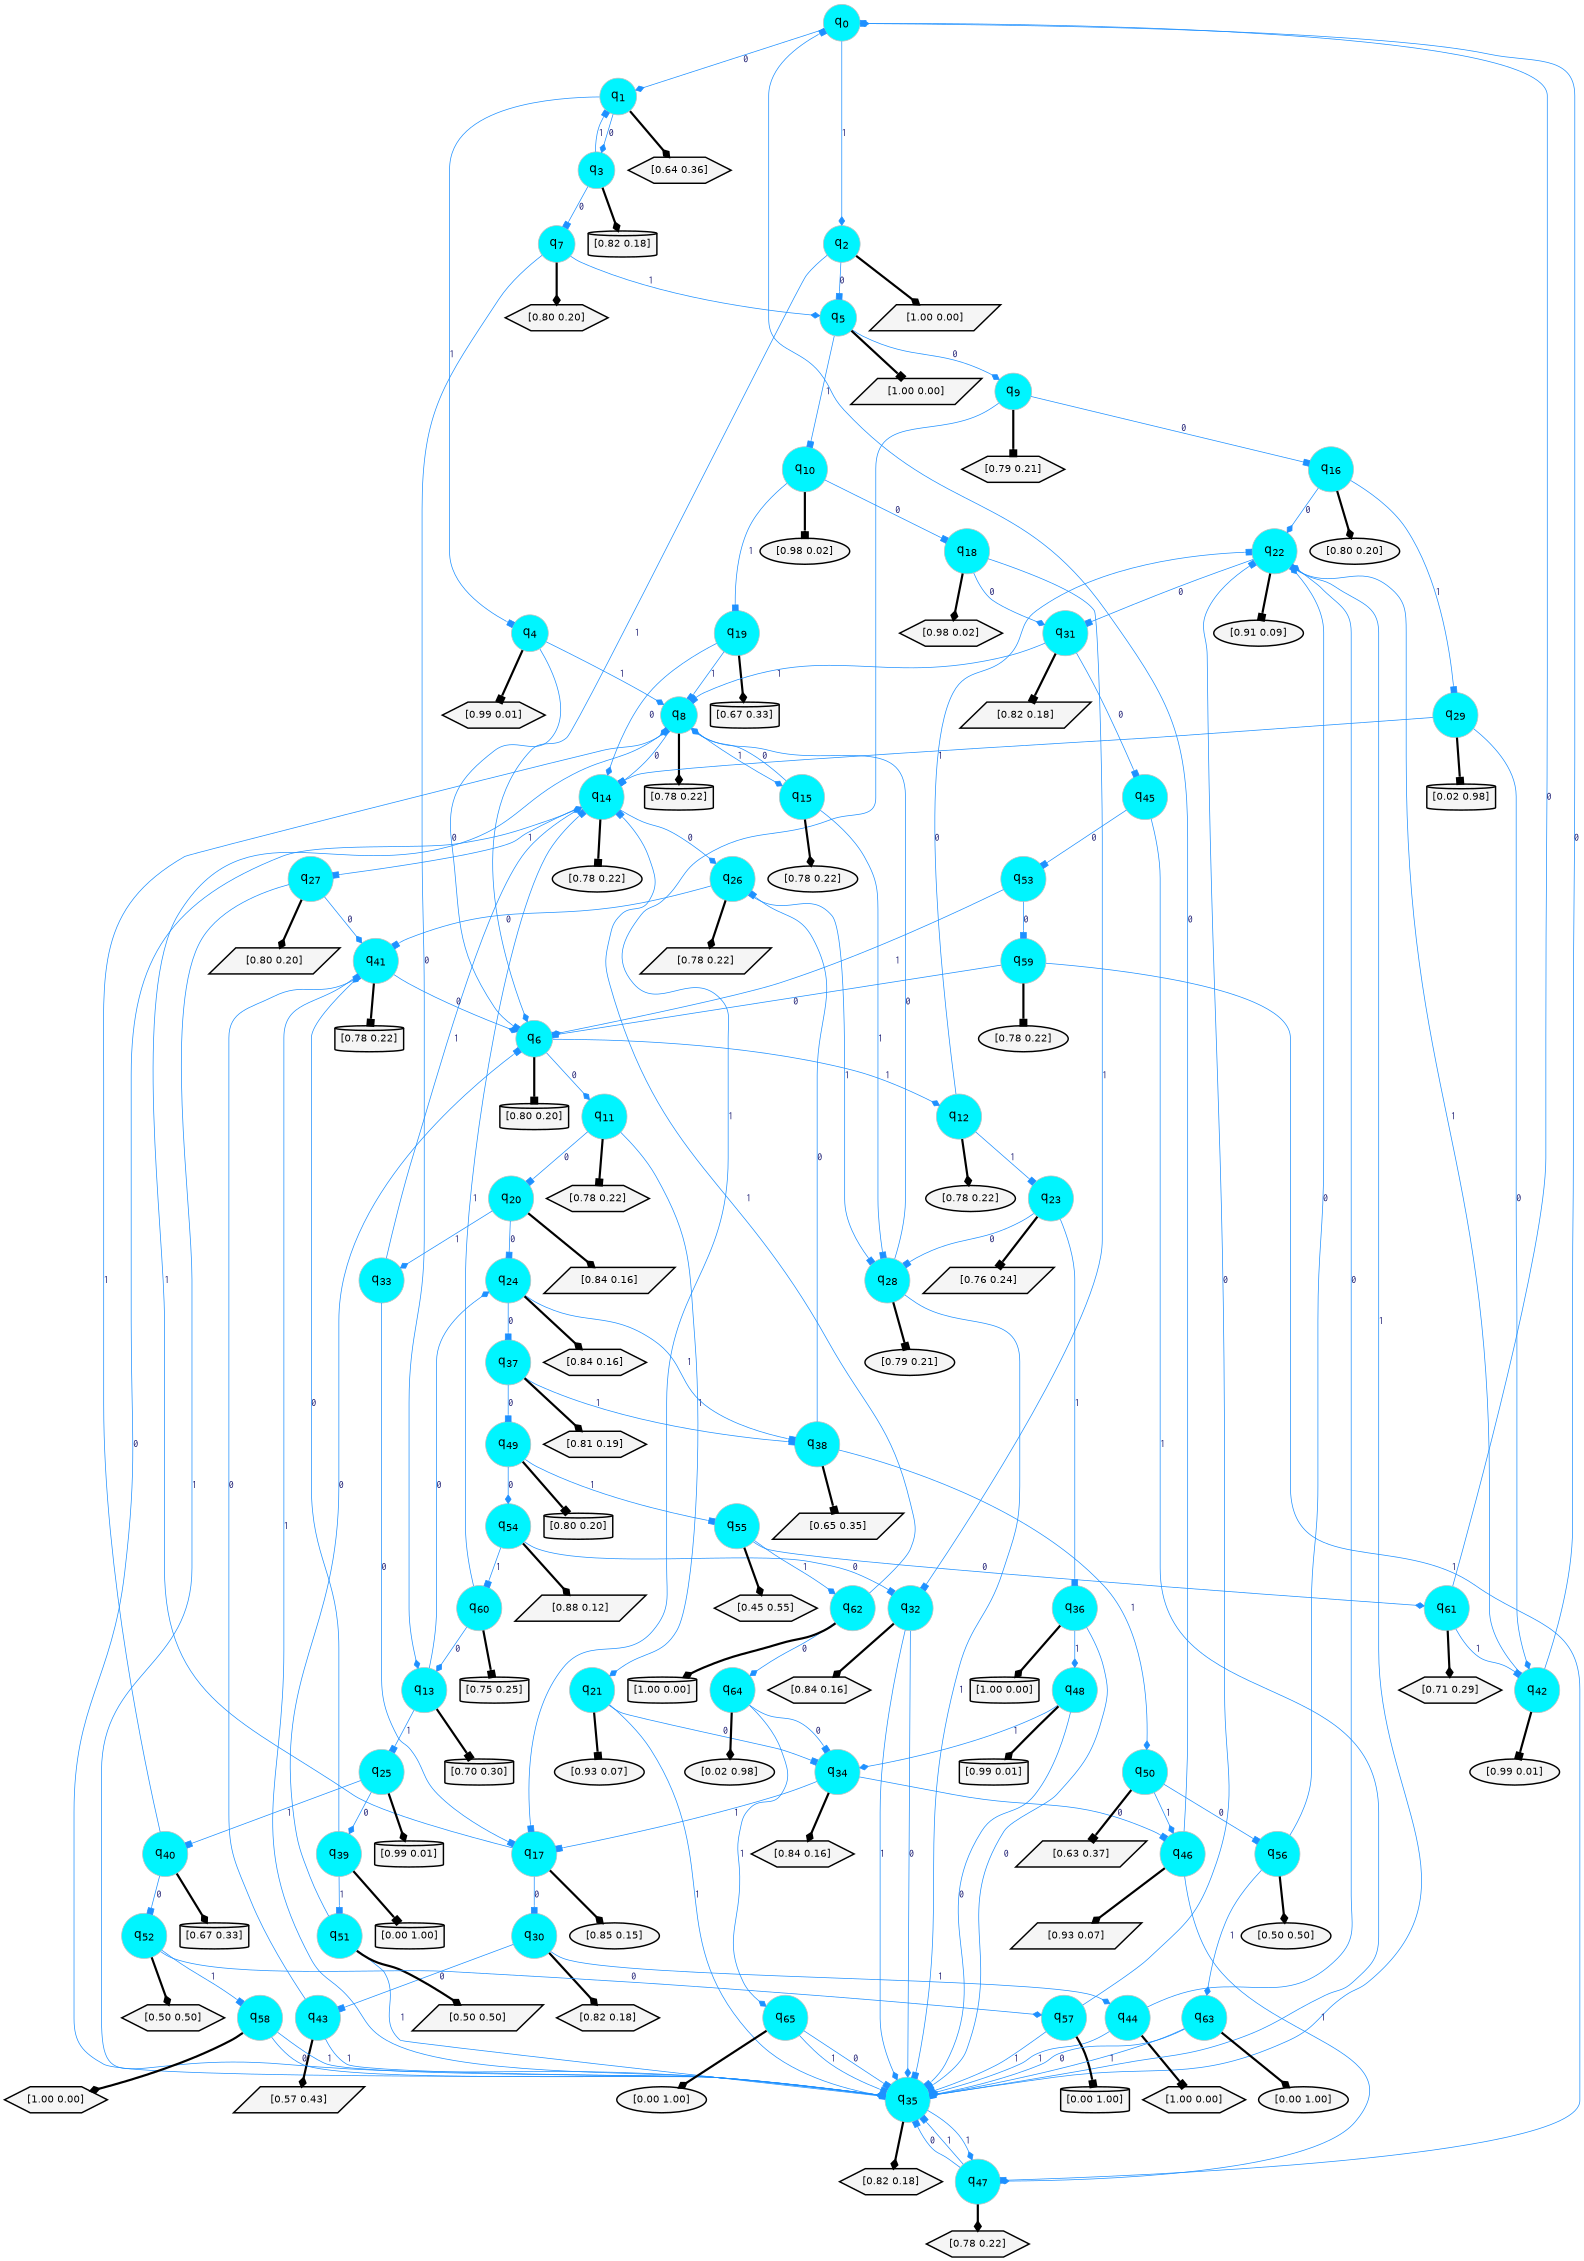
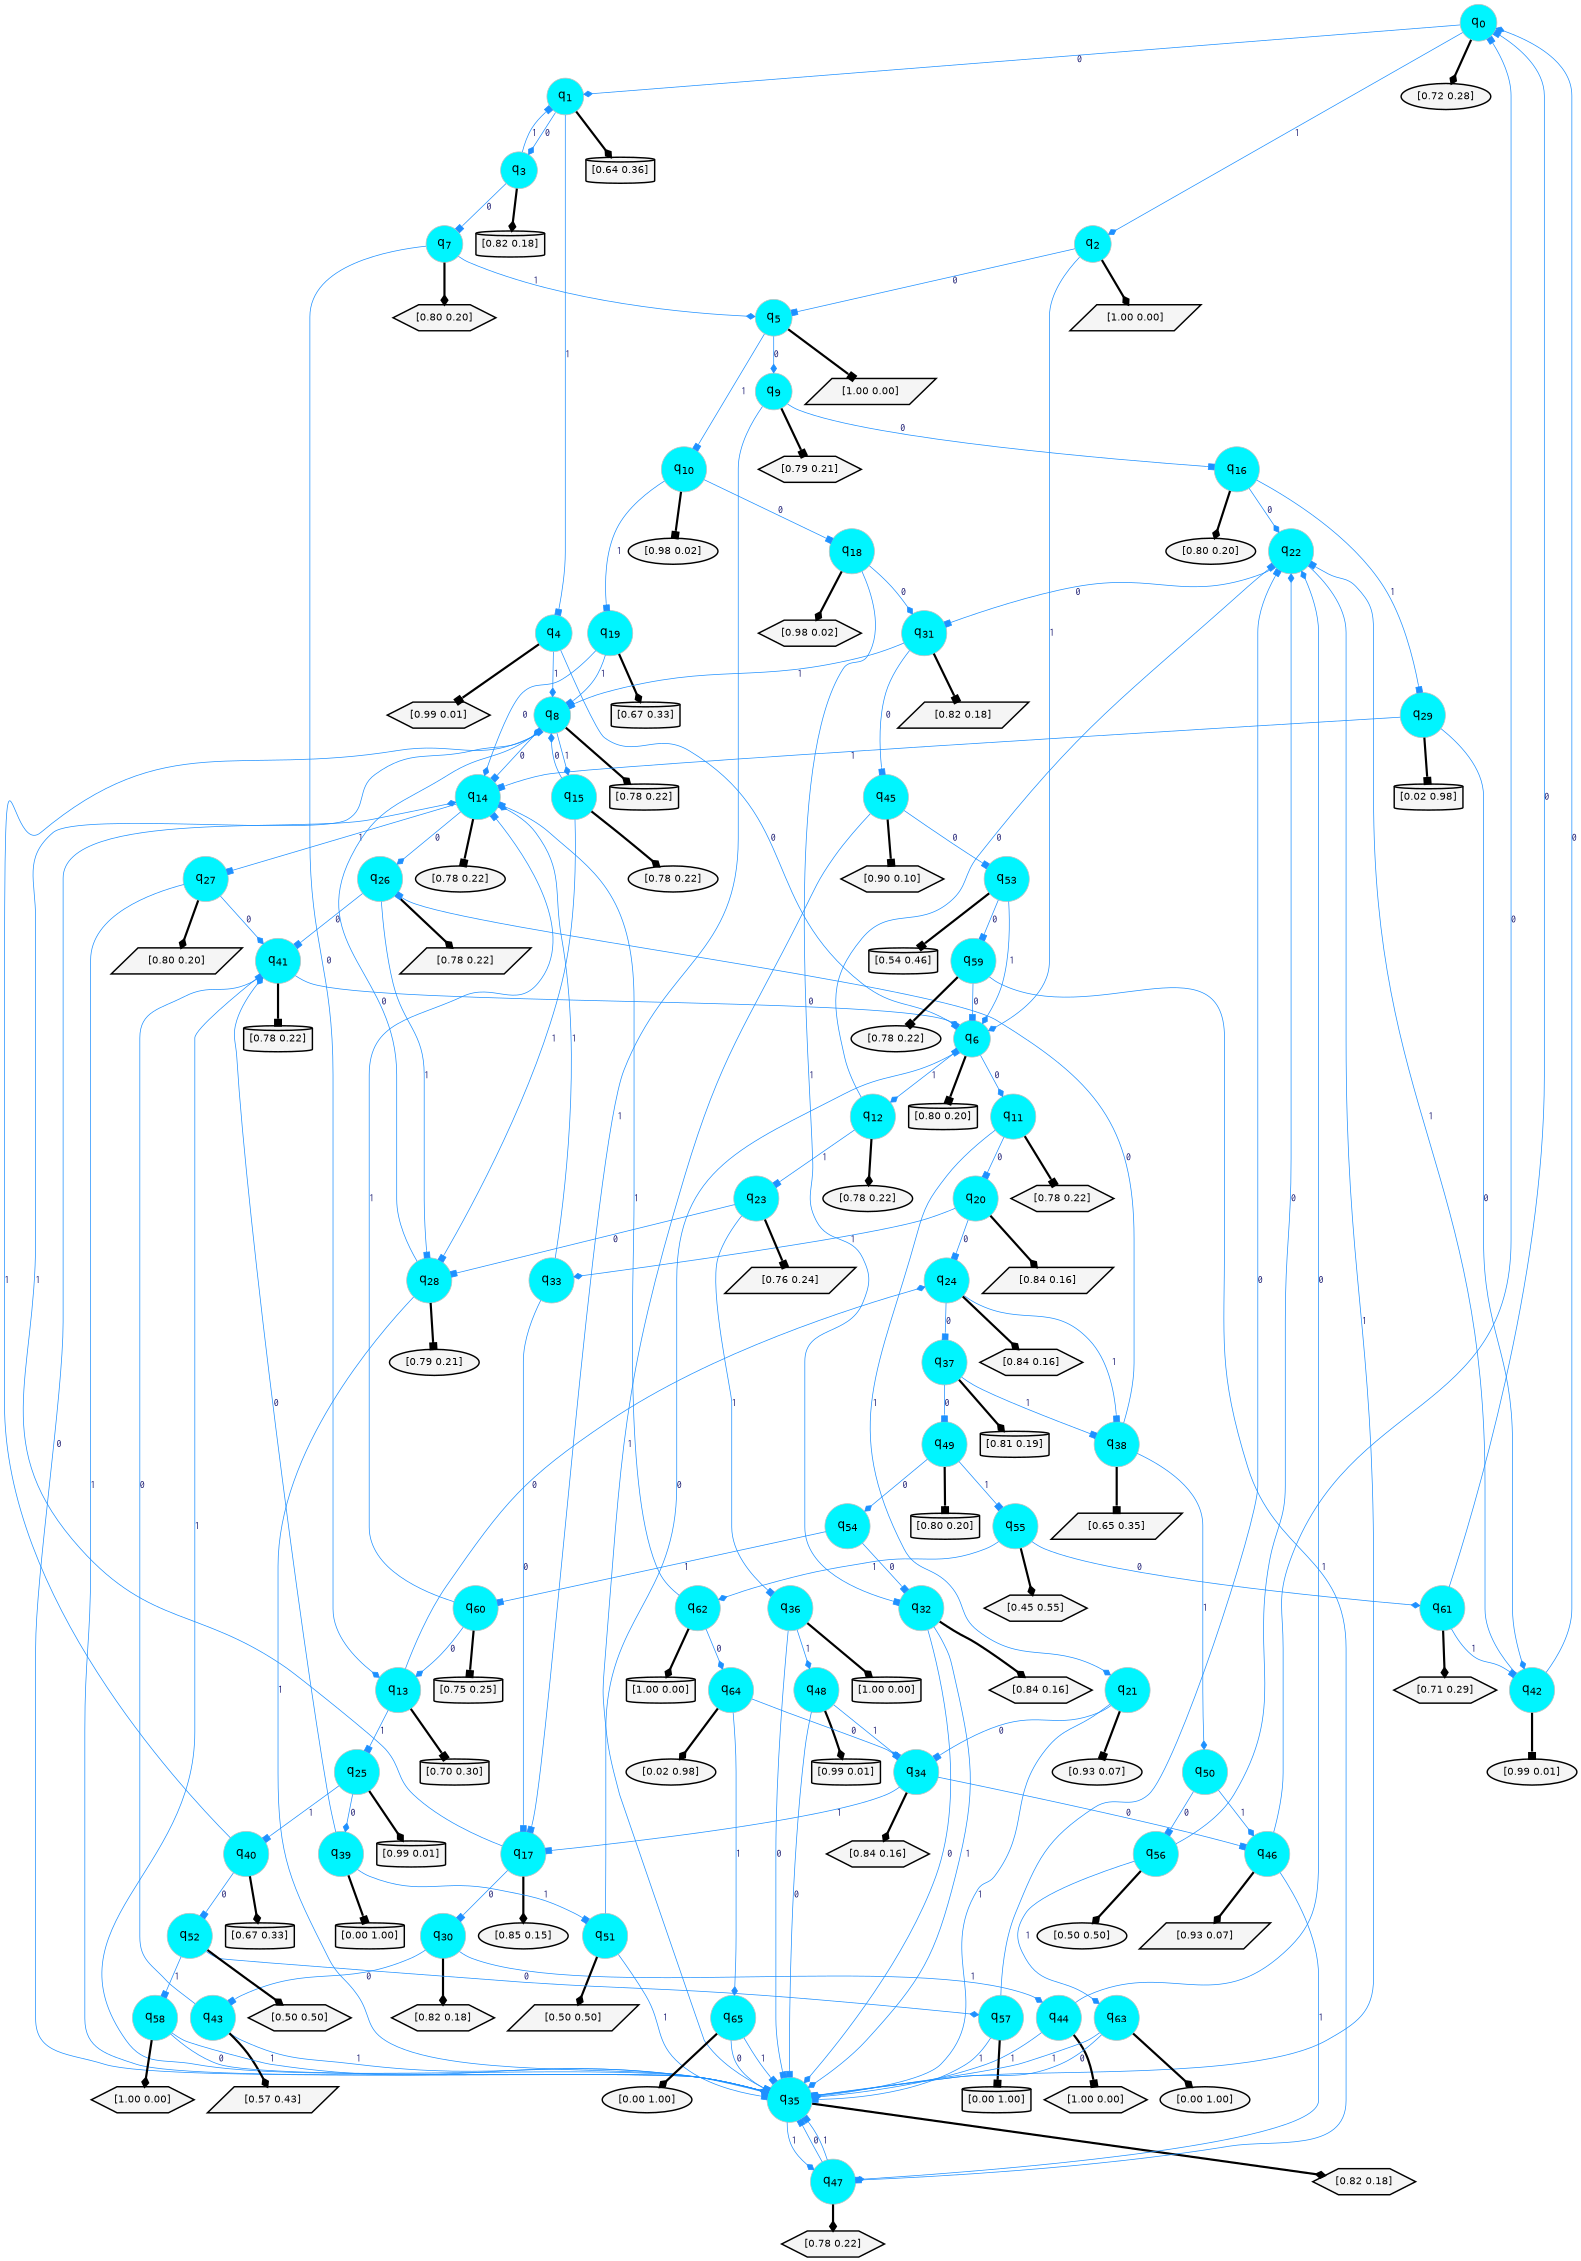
node "[0.72 0.28]": added
node "[0.64 0.36]": shape hexagon -> cylinder
node "[0.91 0.09]": removed
node "[0.90 0.10]": added
node "[0.54 0.46]": added
node "[0.81 0.19]": shape hexagon -> cylinder
node "[0.88 0.12]": removed
node "[0.63 0.37]": removed
